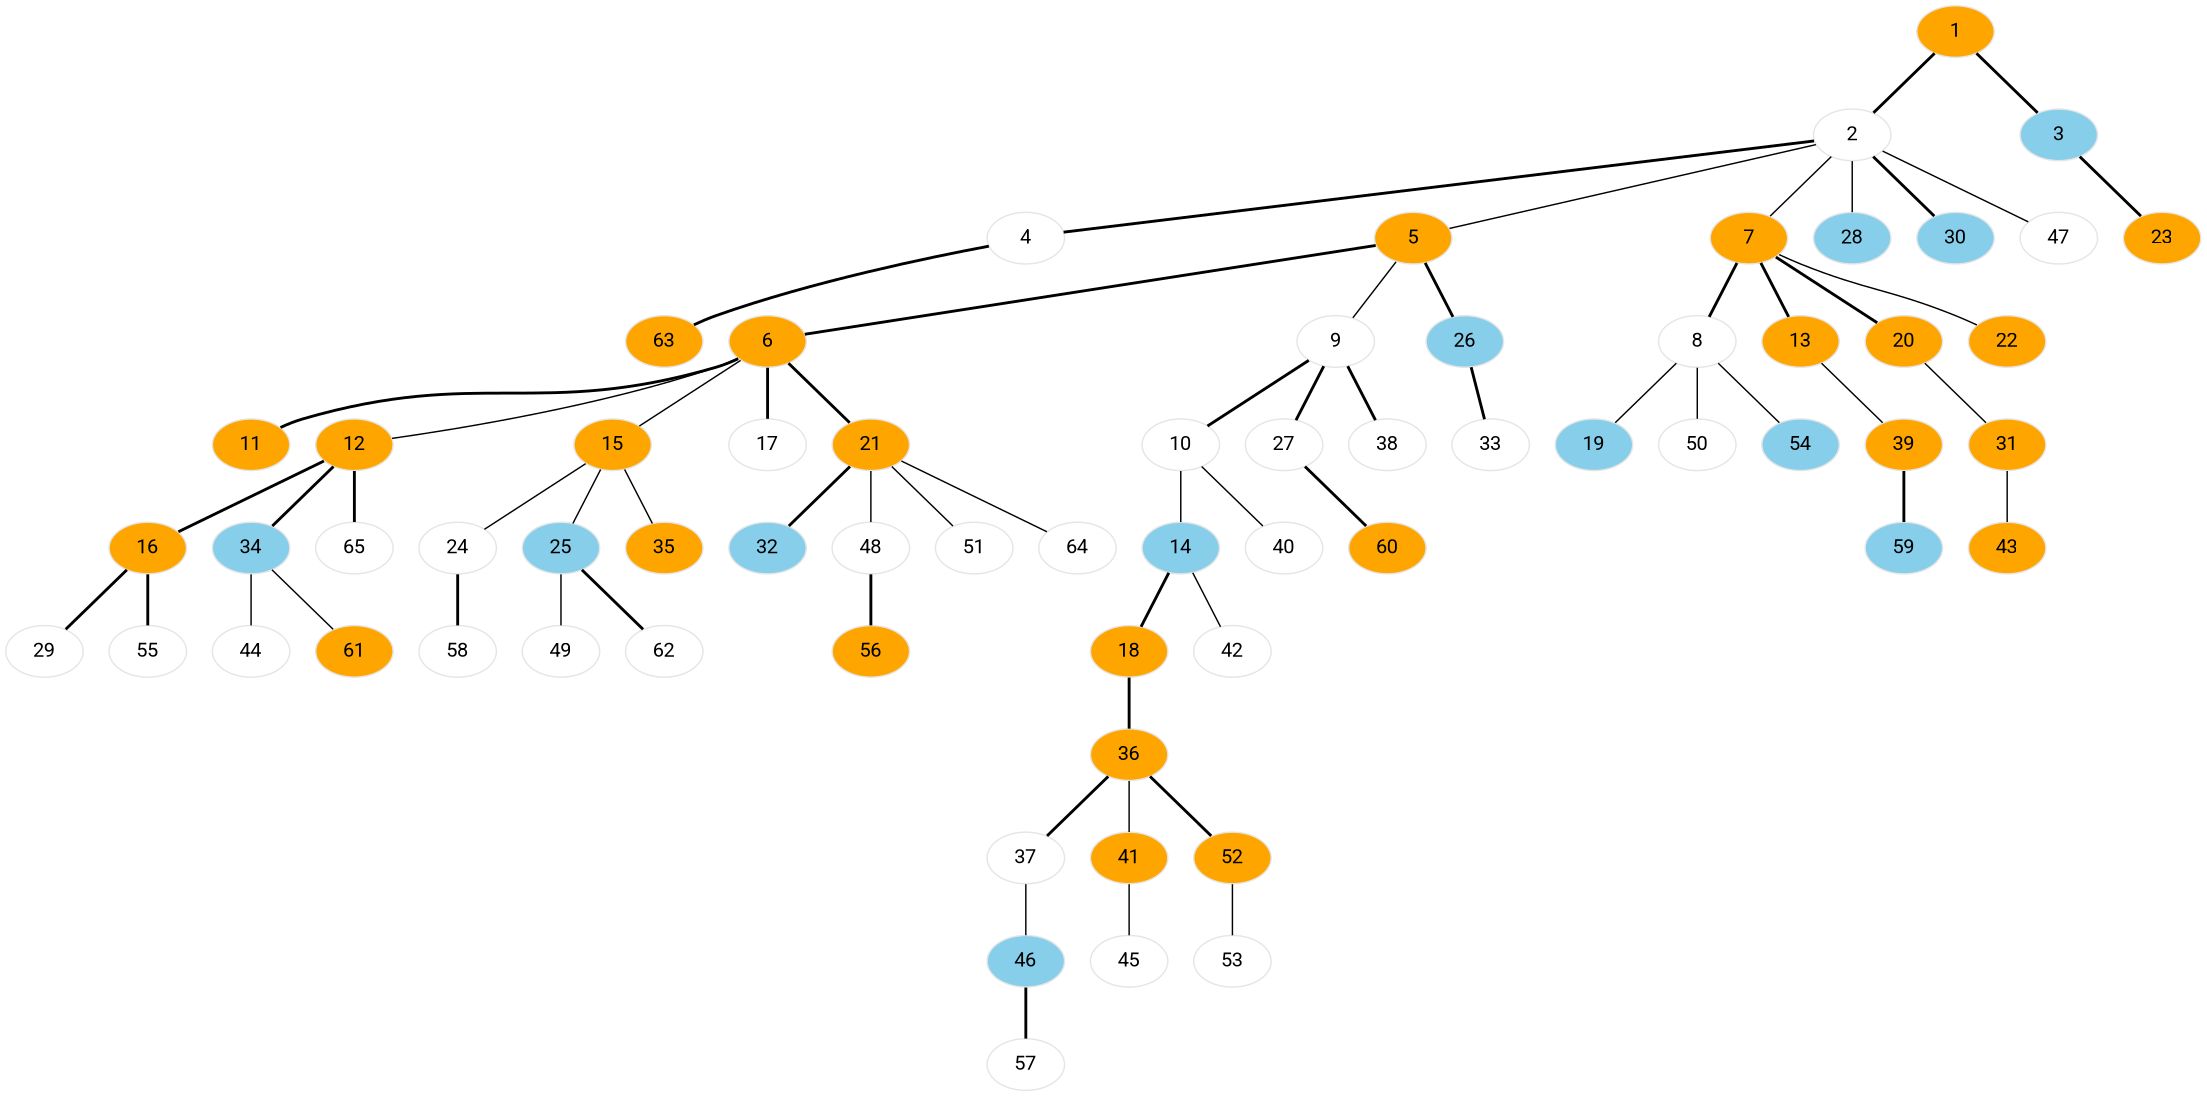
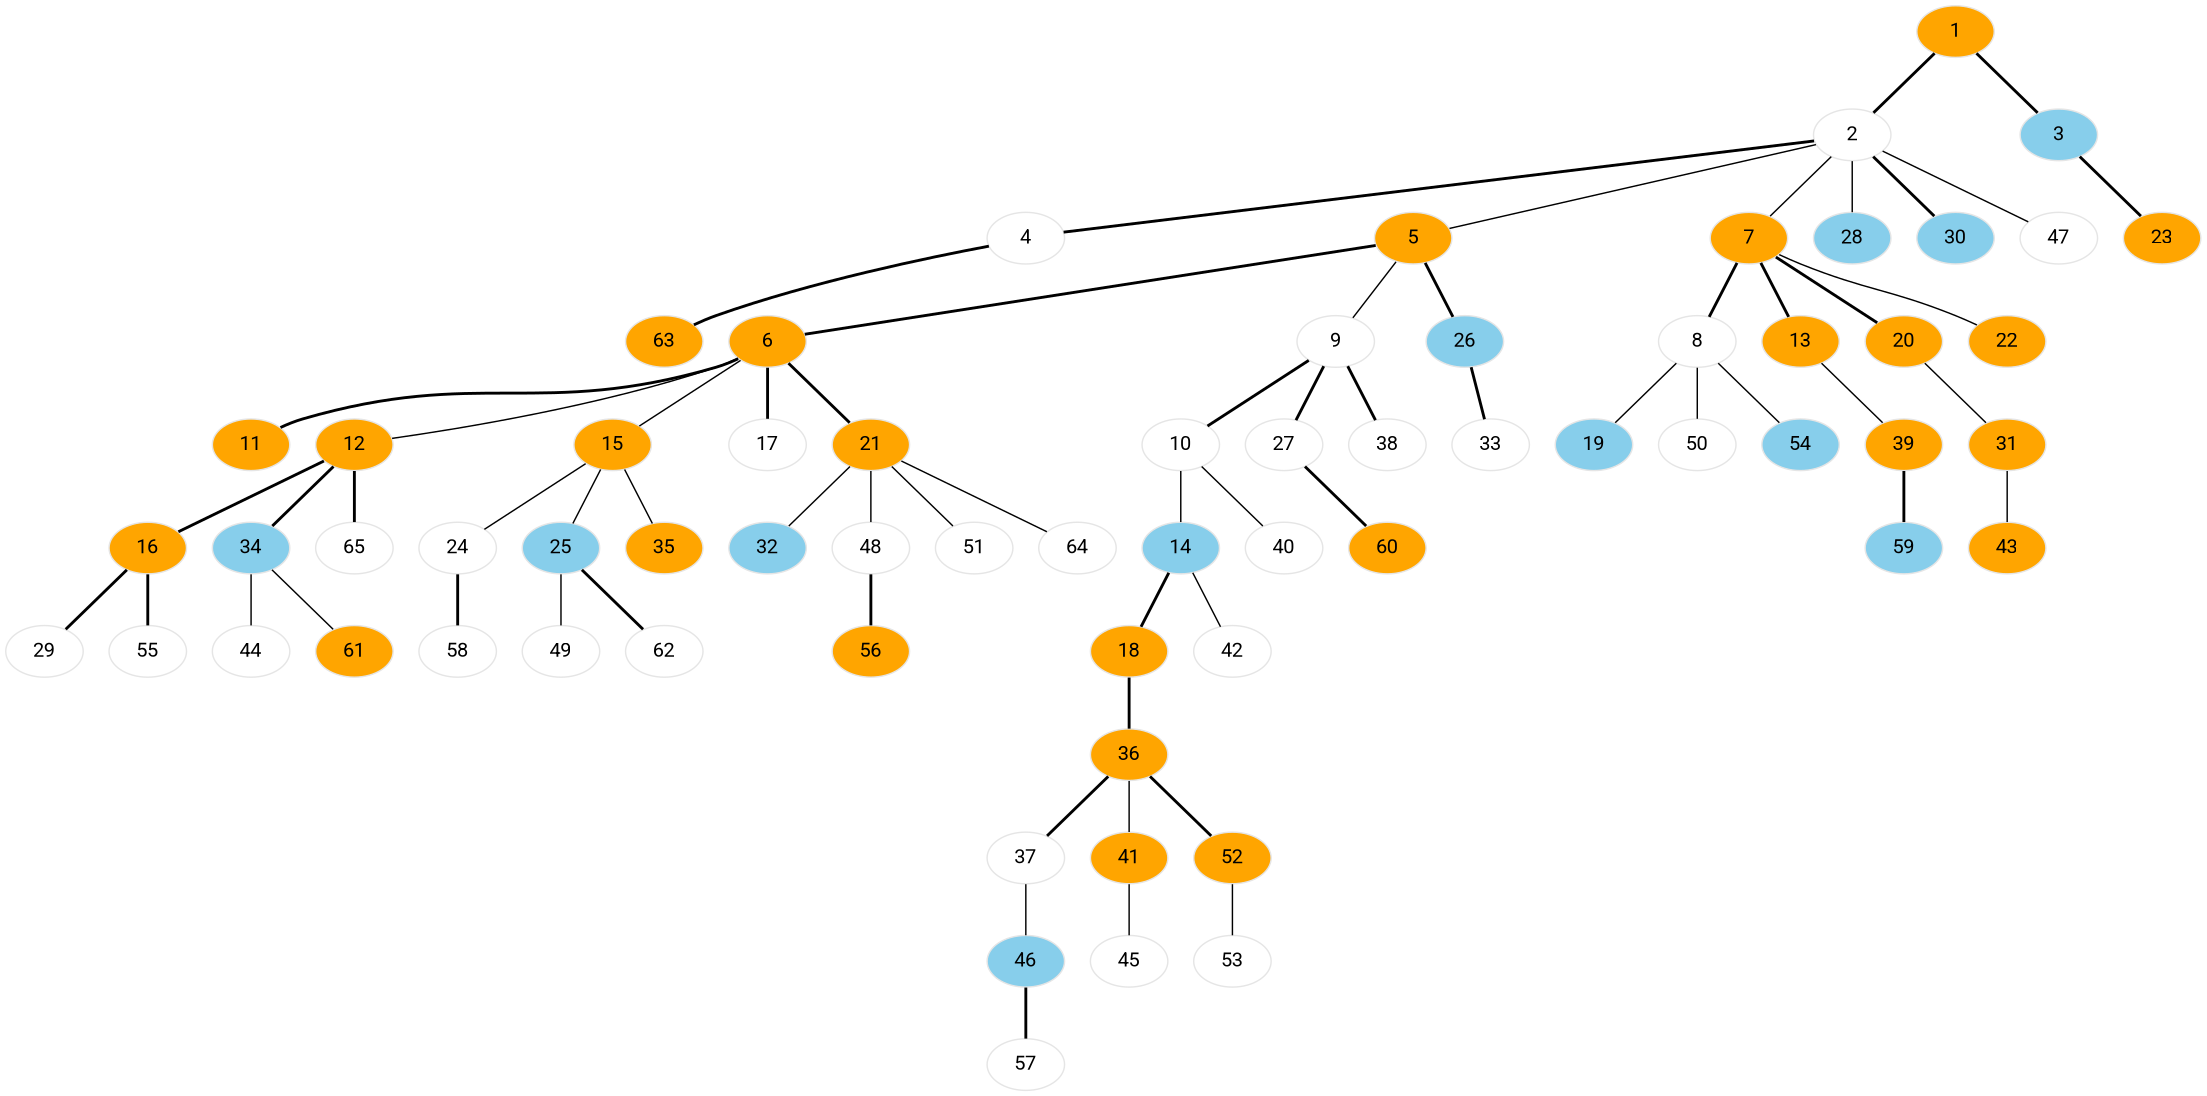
edge "21" -- "32": style bold -> solid
